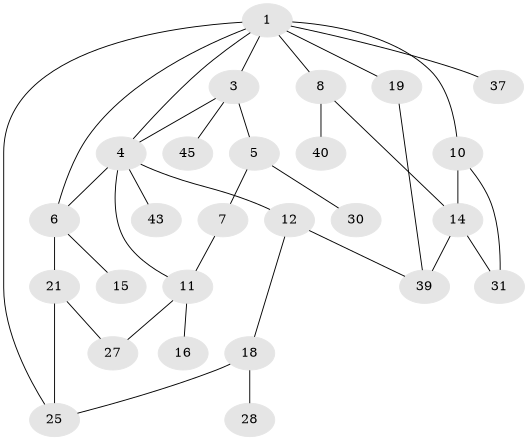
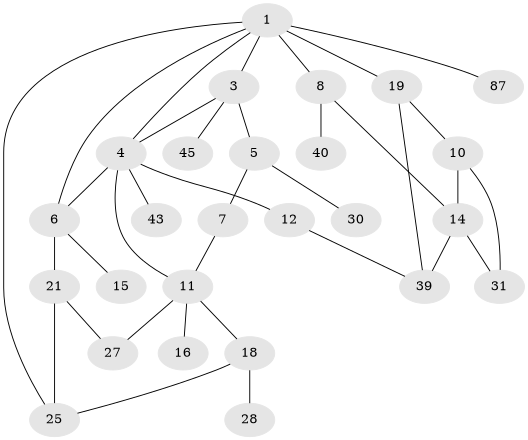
edge "1" -- "10": now "19" -- "10"
node "37": label "37" -> "87"
edge "12" -- "18": now "11" -- "18"
